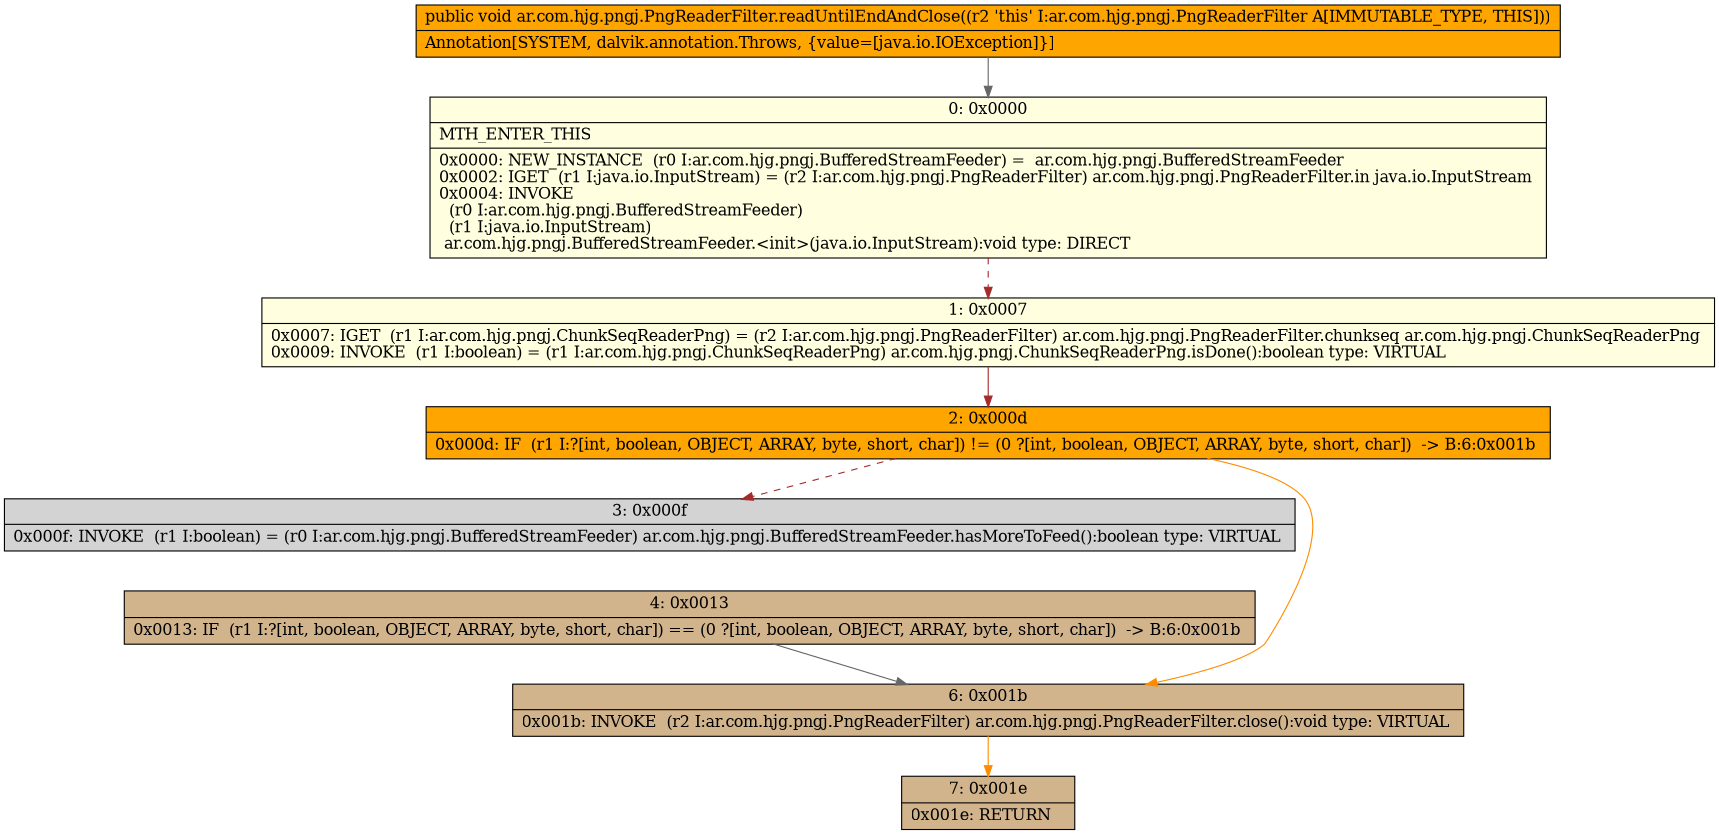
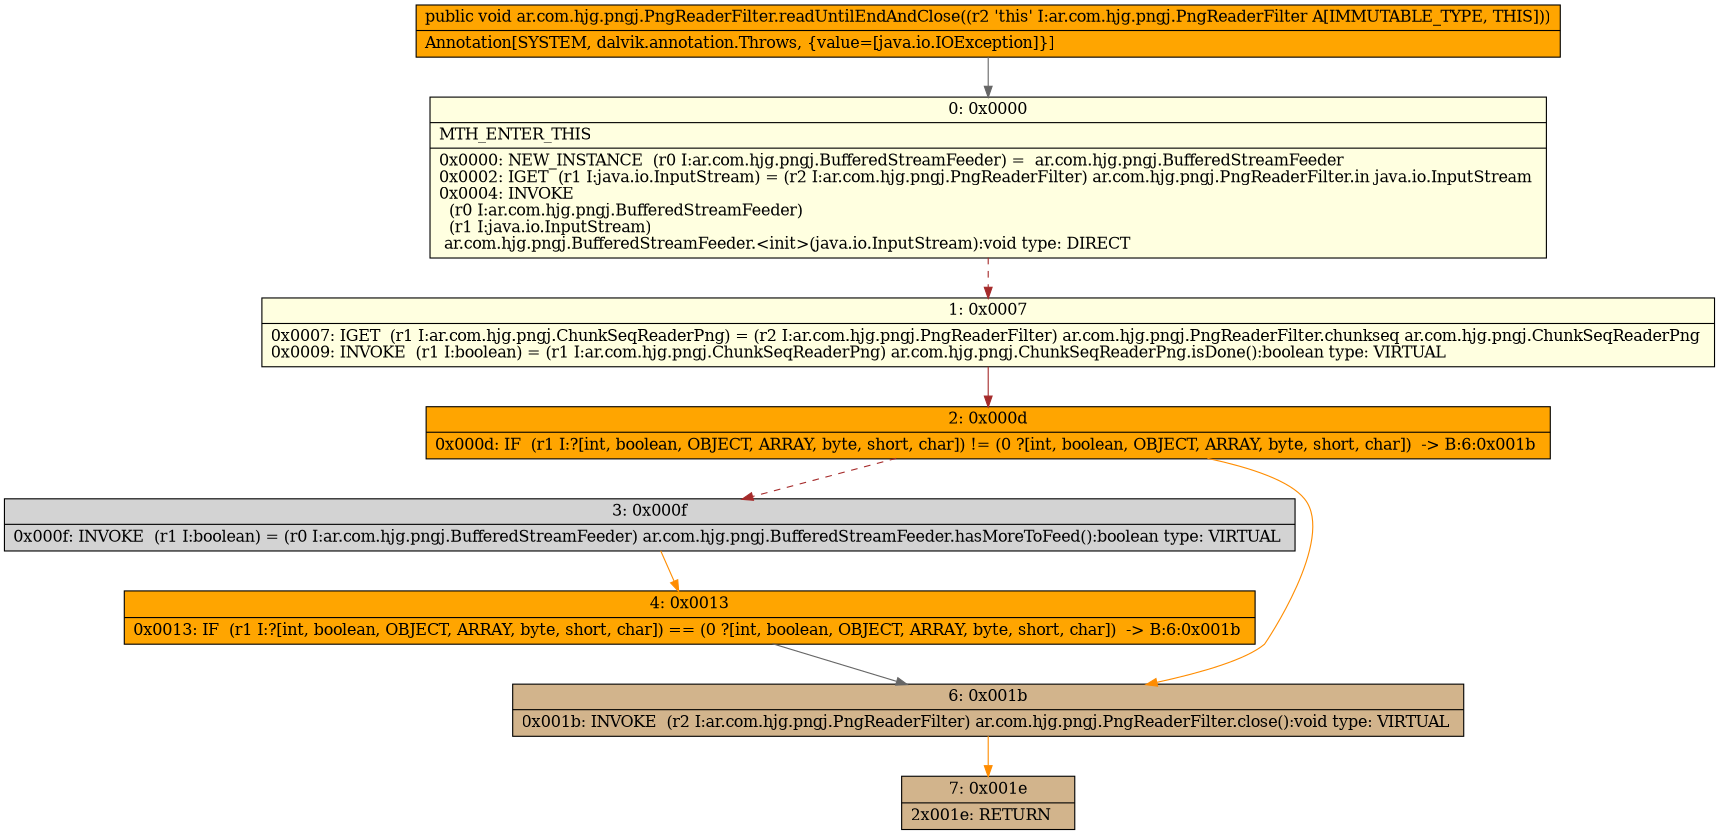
edge "3: 0x000f" -> "4: 0x0013": added
node "4: 0x0013": fillcolor tan -> orange
node "7: 0x001e": text "0x001e: RETURN" -> "2x001e: RETURN"
